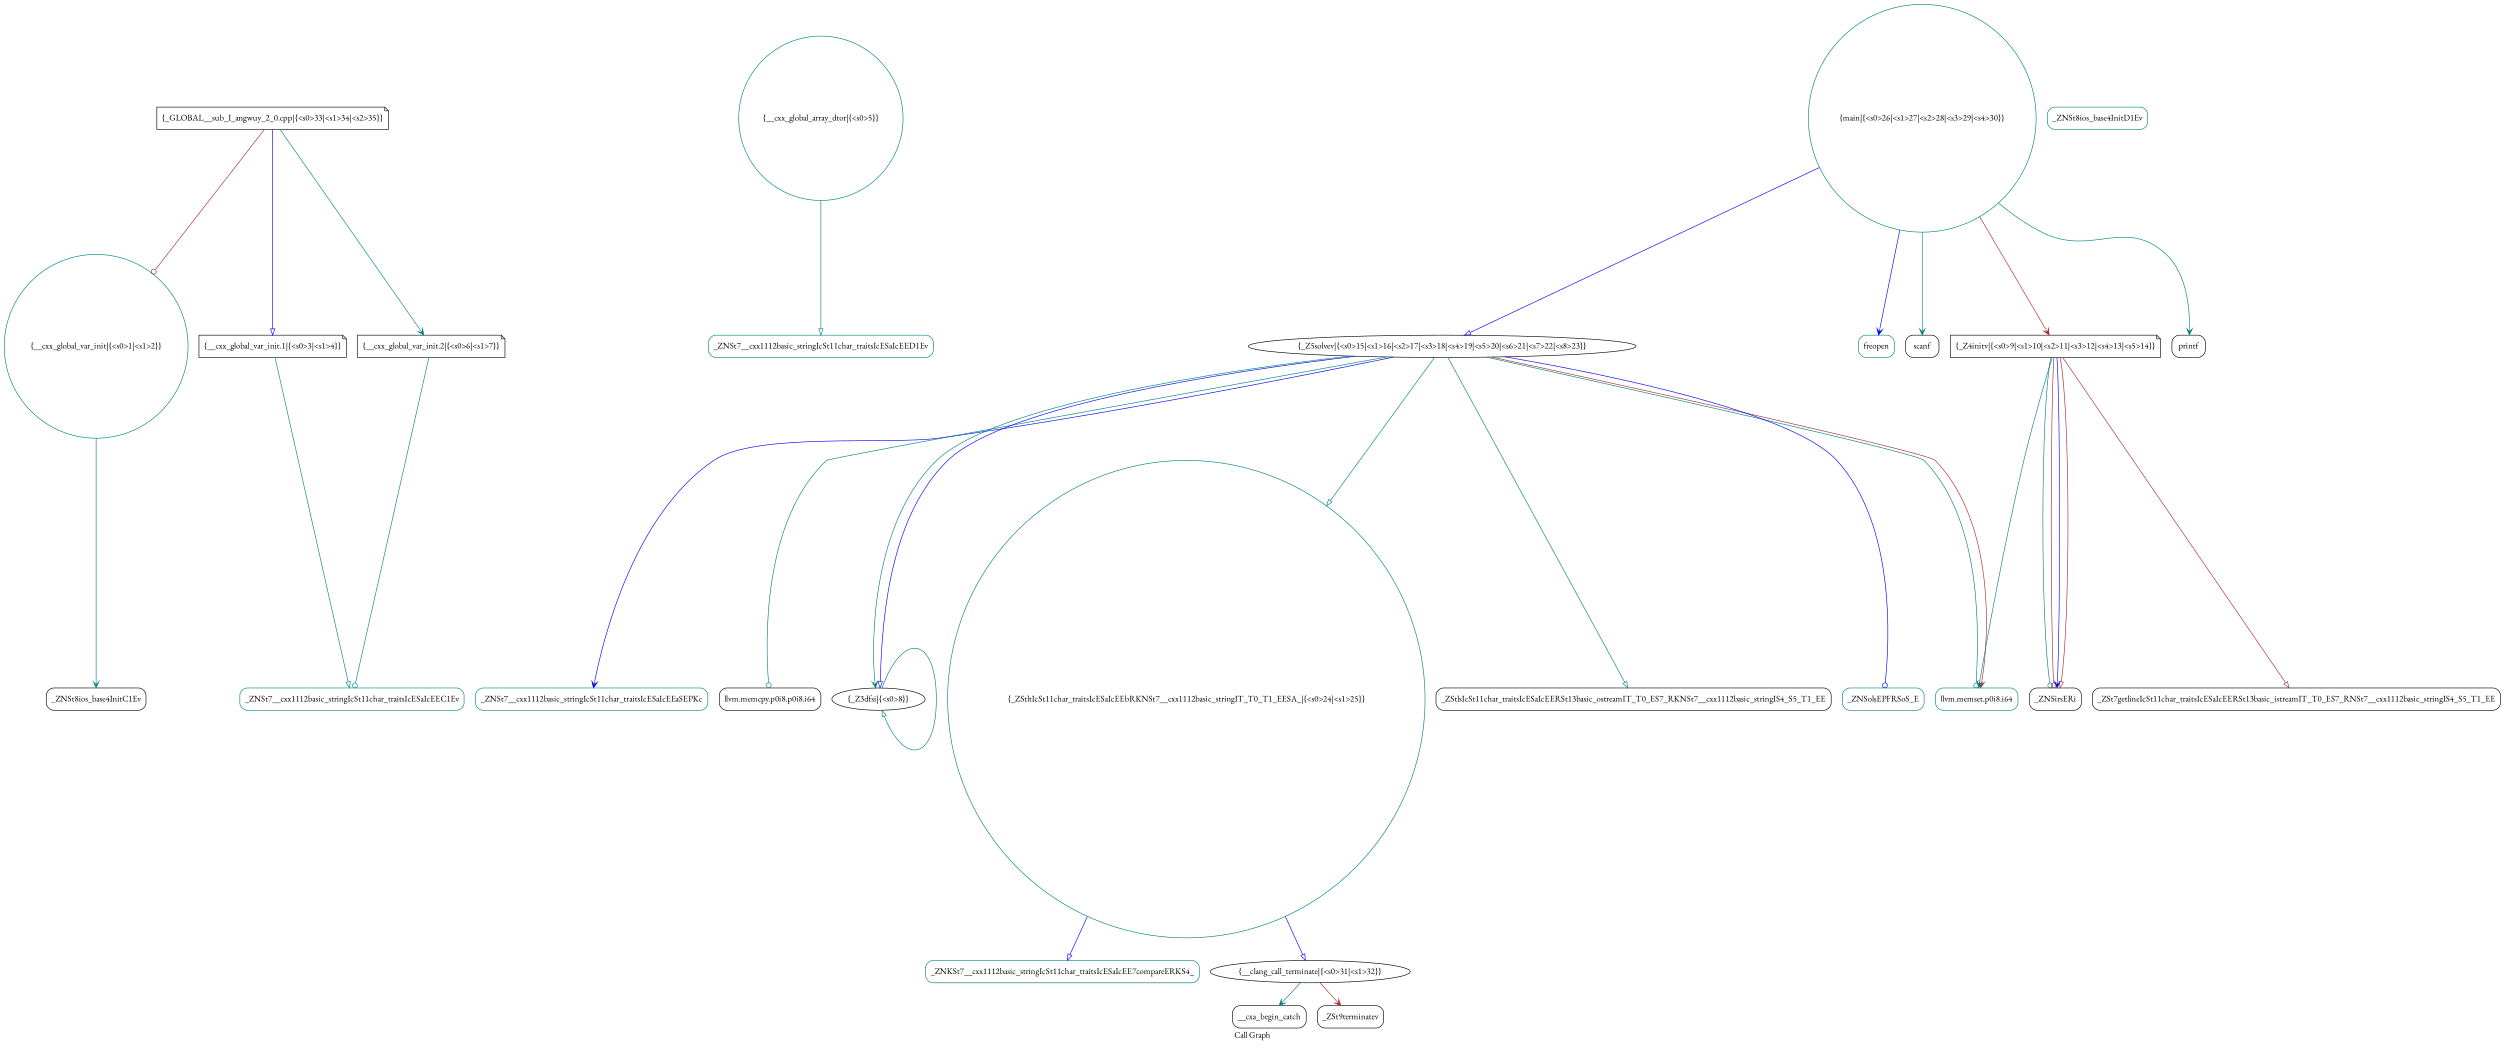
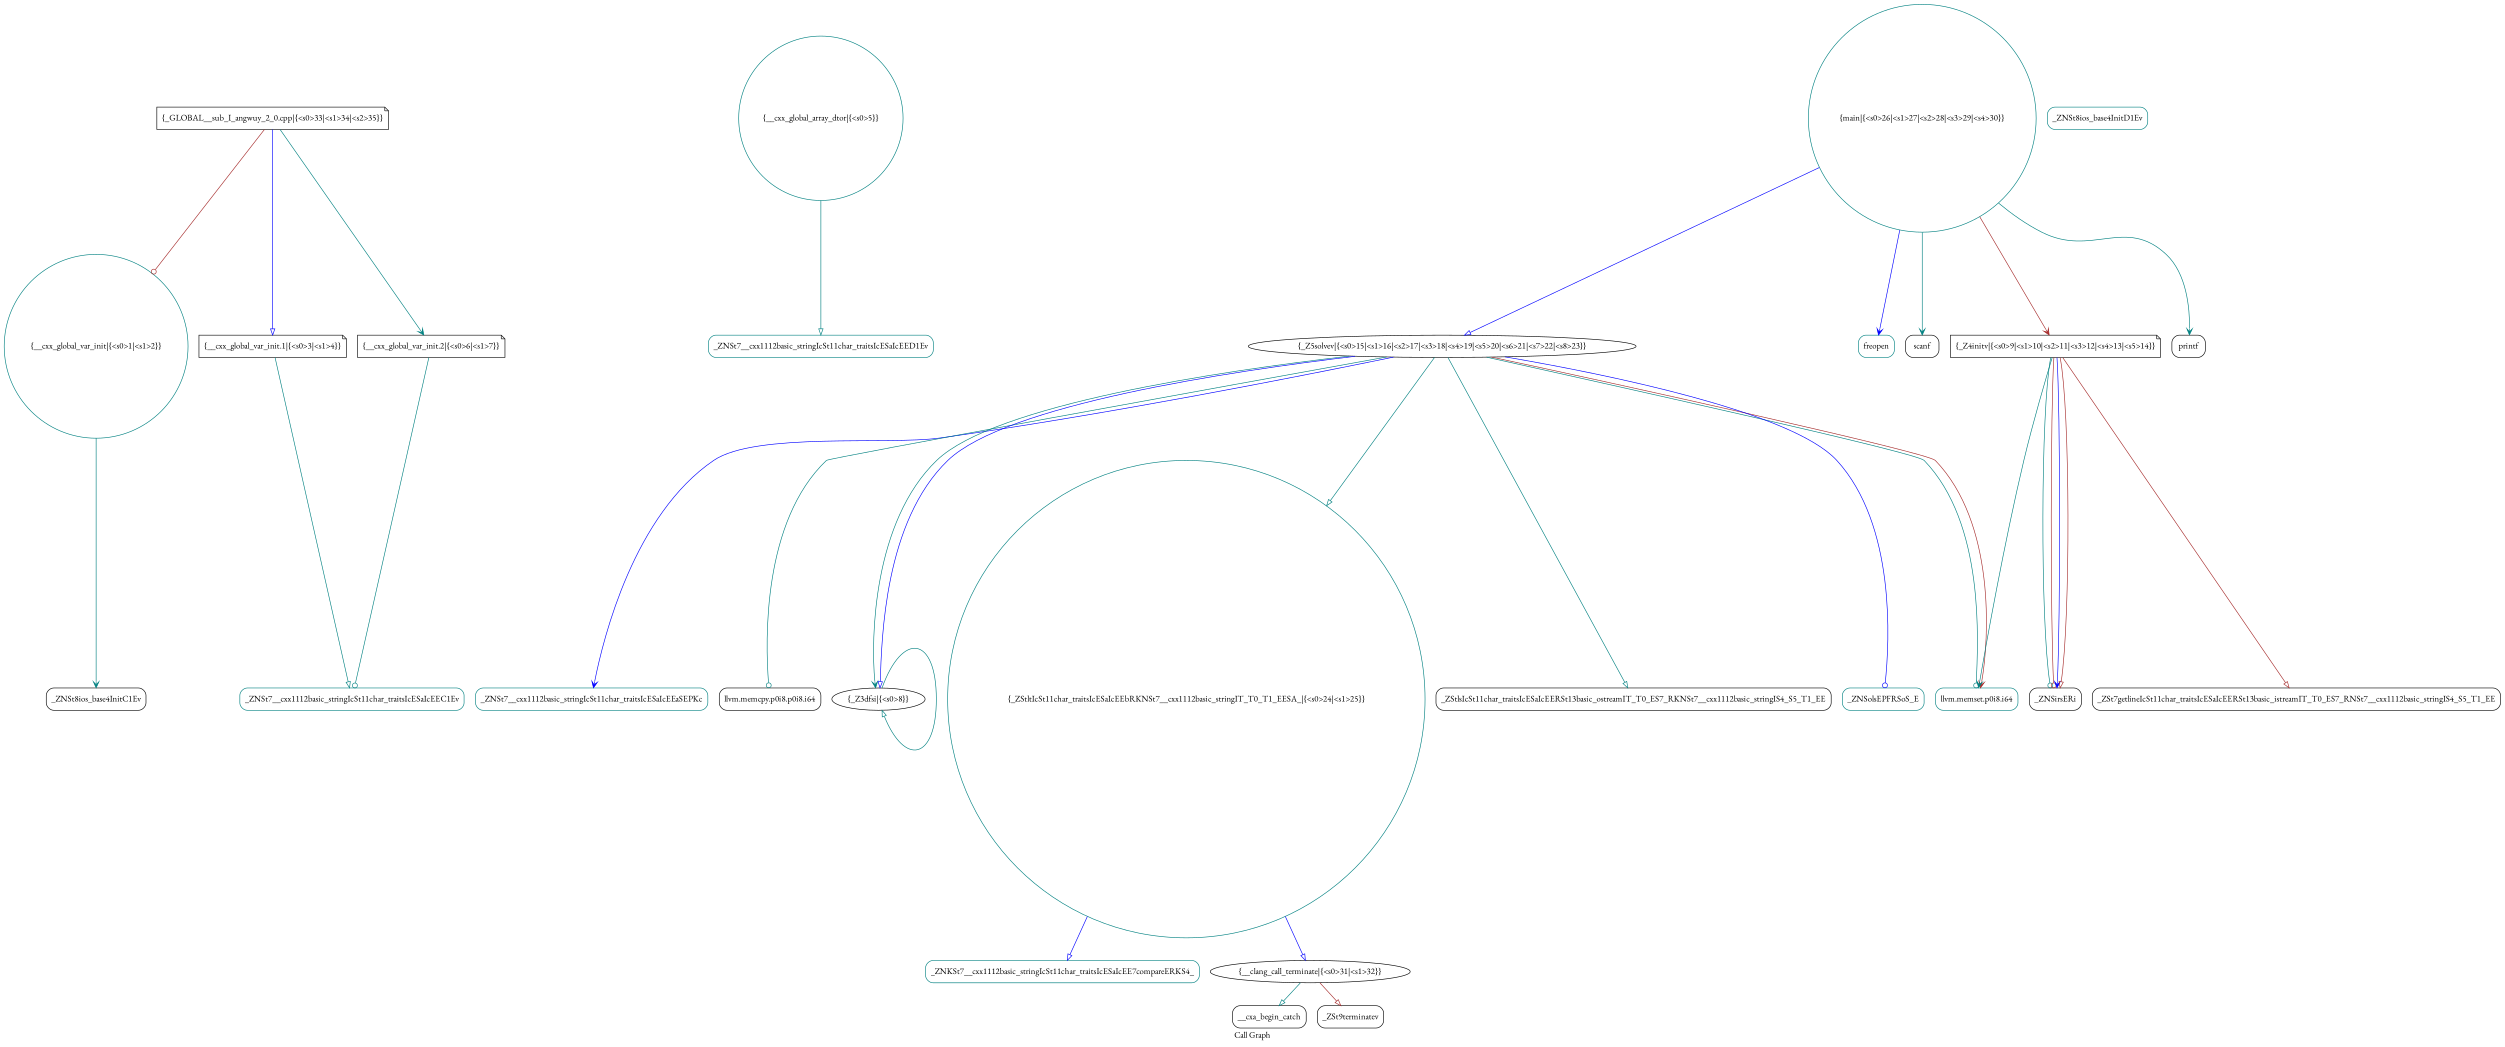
edge "{__clang_call_terminate|{<s0>31|<s1>32}}" -> "__cxa_begin_catch": arrowhead vee -> onormal
edge "{__clang_call_terminate|{<s0>31|<s1>32}}" -> "_ZSt9terminatev": arrowhead vee -> onormal
